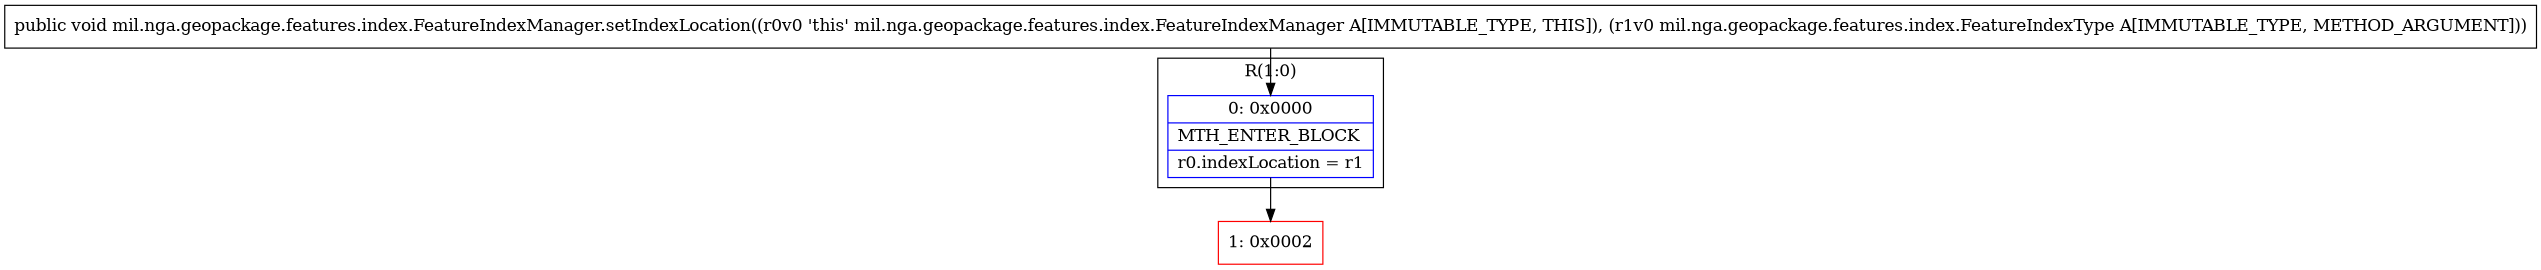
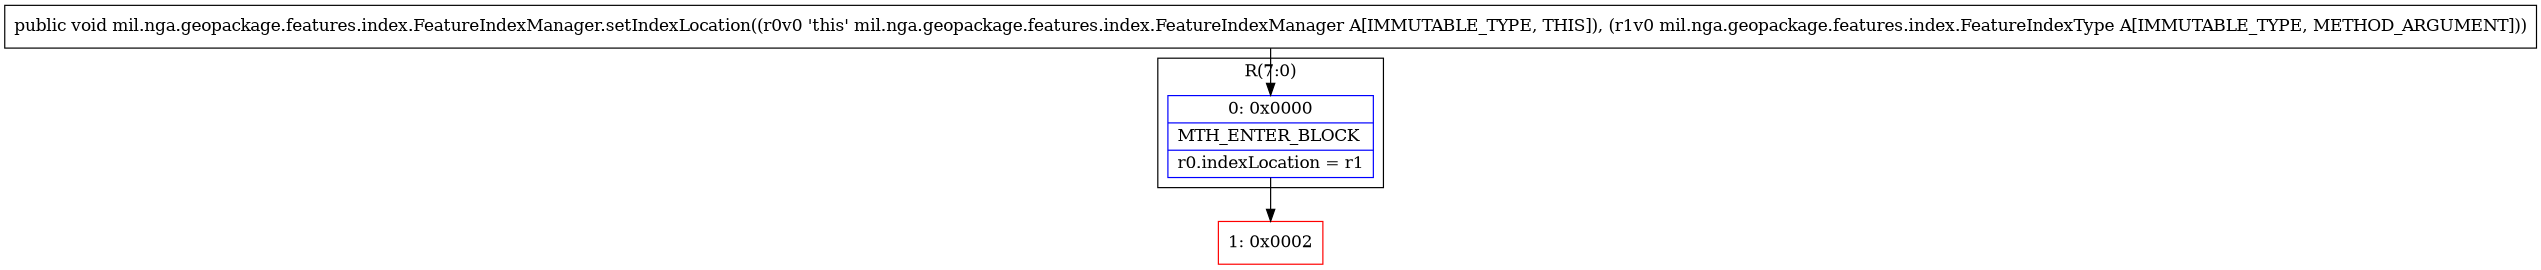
cluster "R(1:0)": label "R(1:0)" -> "R(7:0)"
